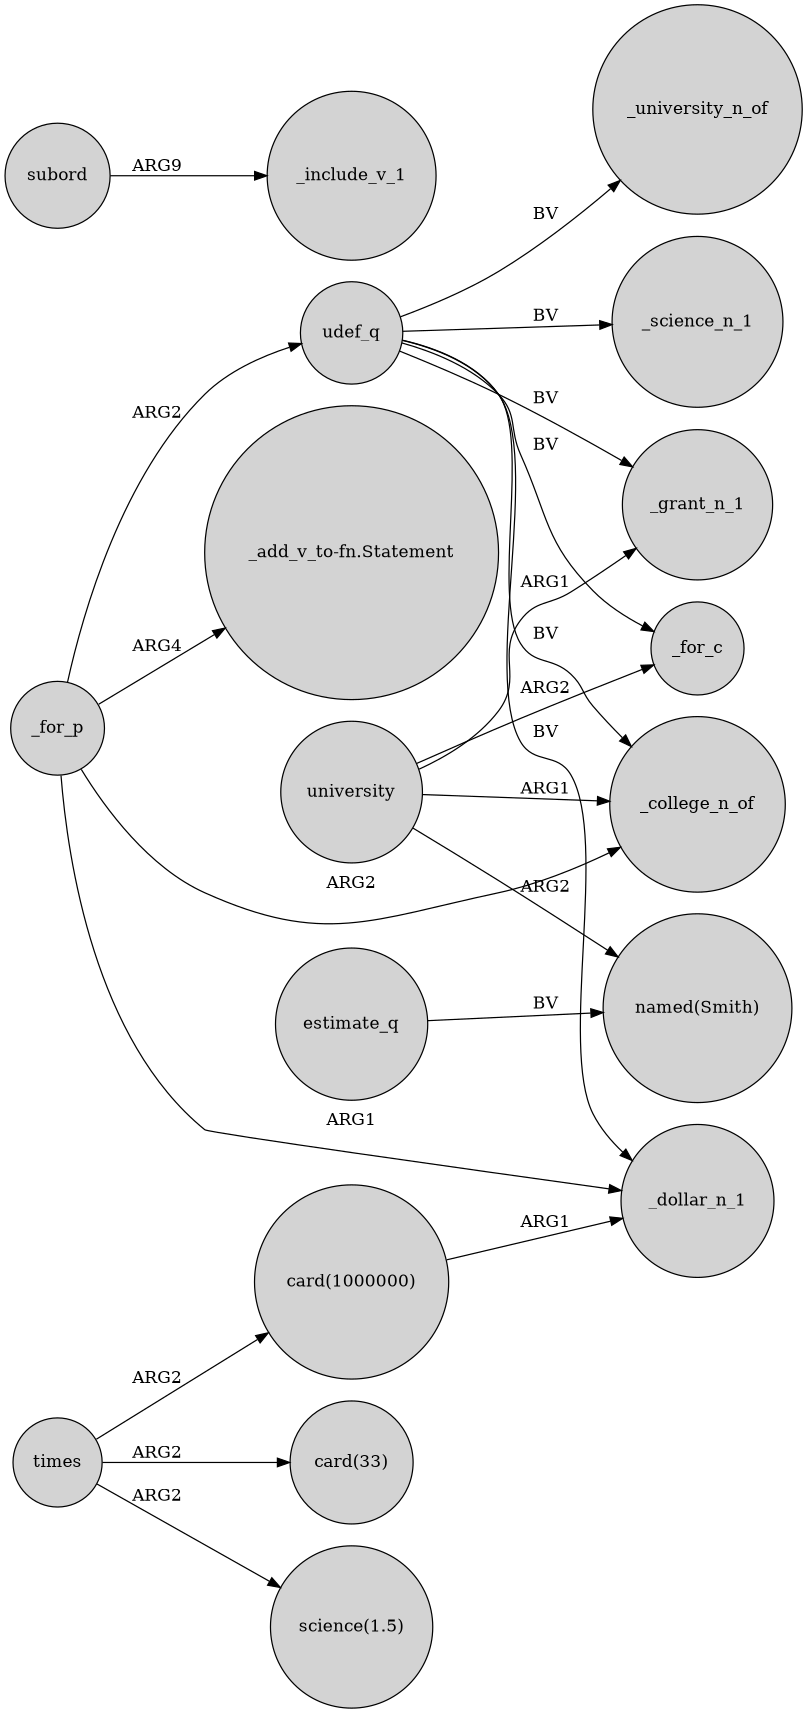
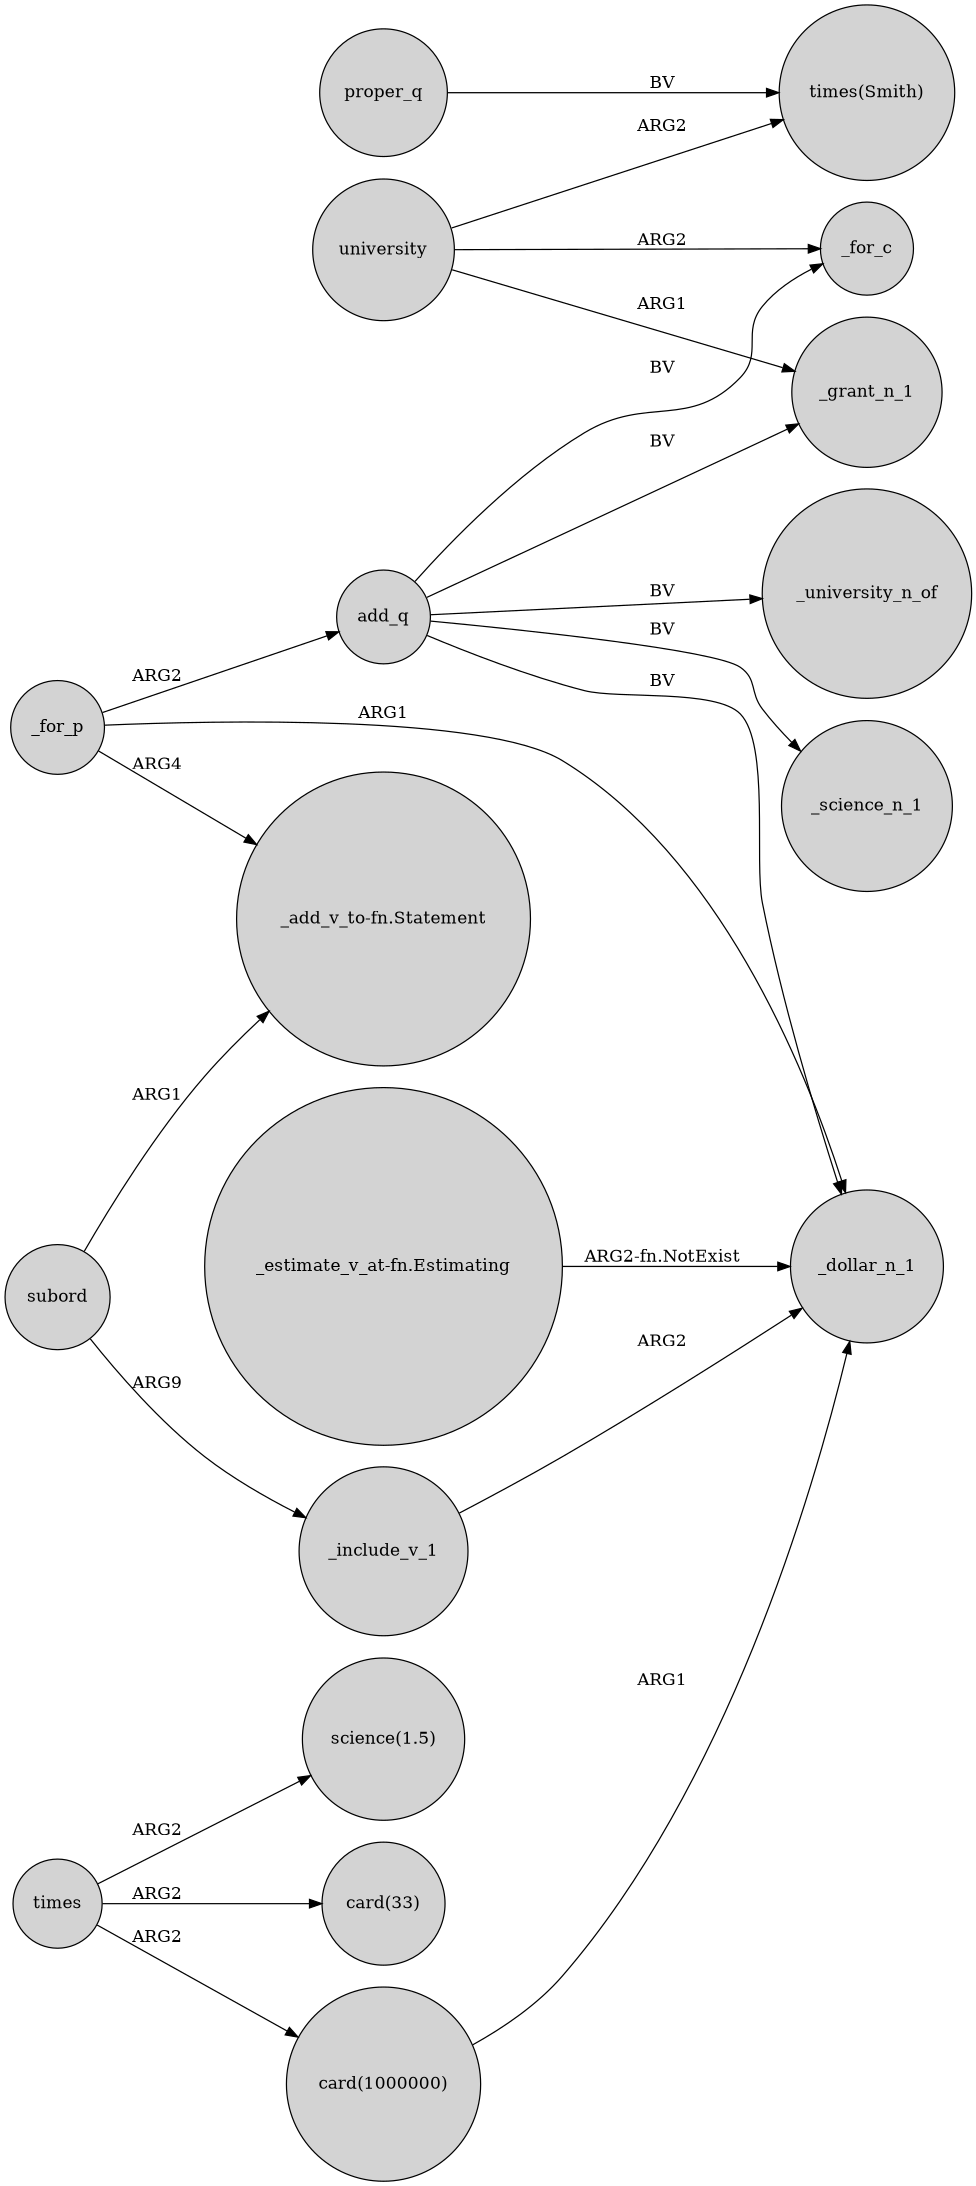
node "udef_q": label "udef_q" -> "add_q"
node "_college_n_of": removed
node "named(Smith)": label "named(Smith)" -> "times(Smith)"
node "estimate_q": label "estimate_q" -> "proper_q"
edge "subord" -> "_add_v_to-fn.Statement": added, label "ARG1"
node "_estimate_v_at-fn.Estimating": added
edge "_include_v_1" -> "_dollar_n_1": added, label "ARG2"
